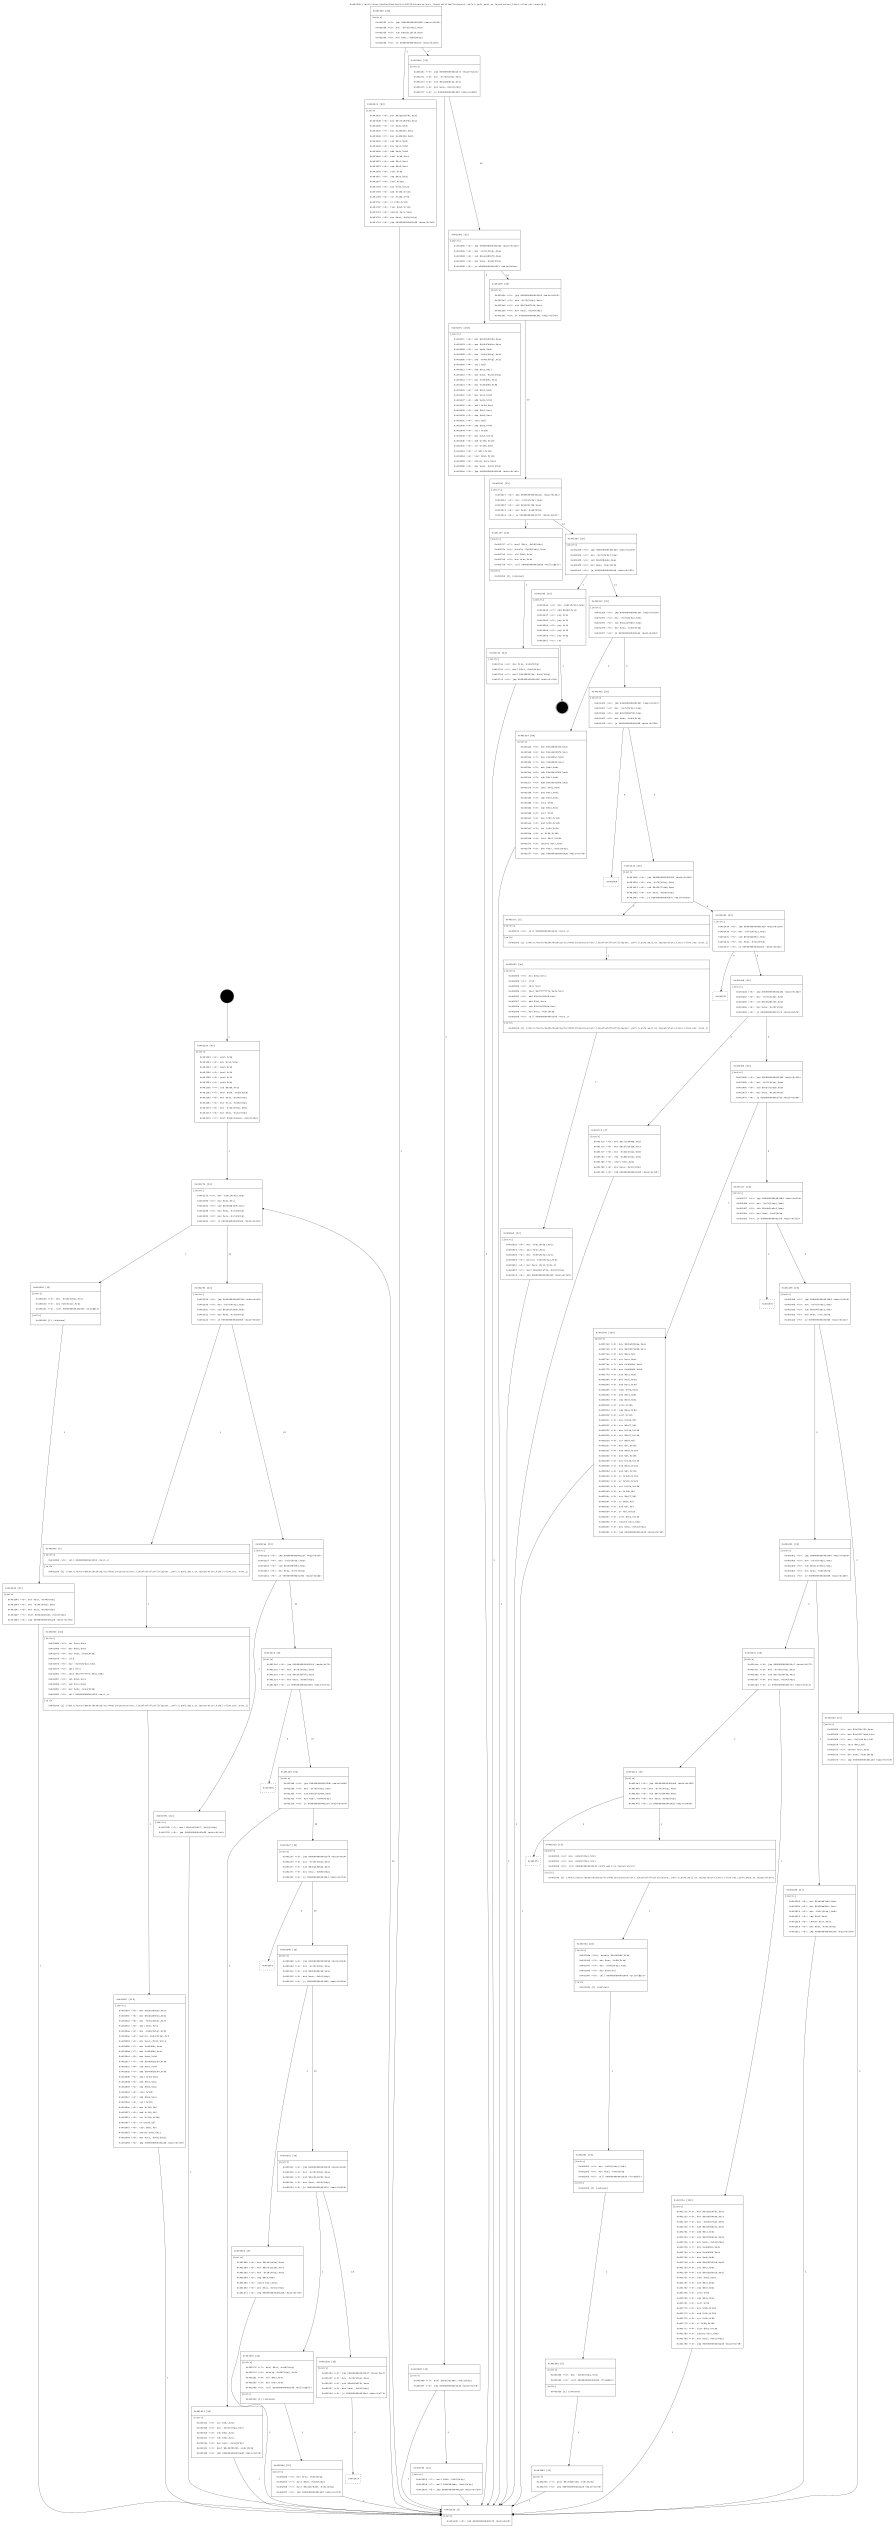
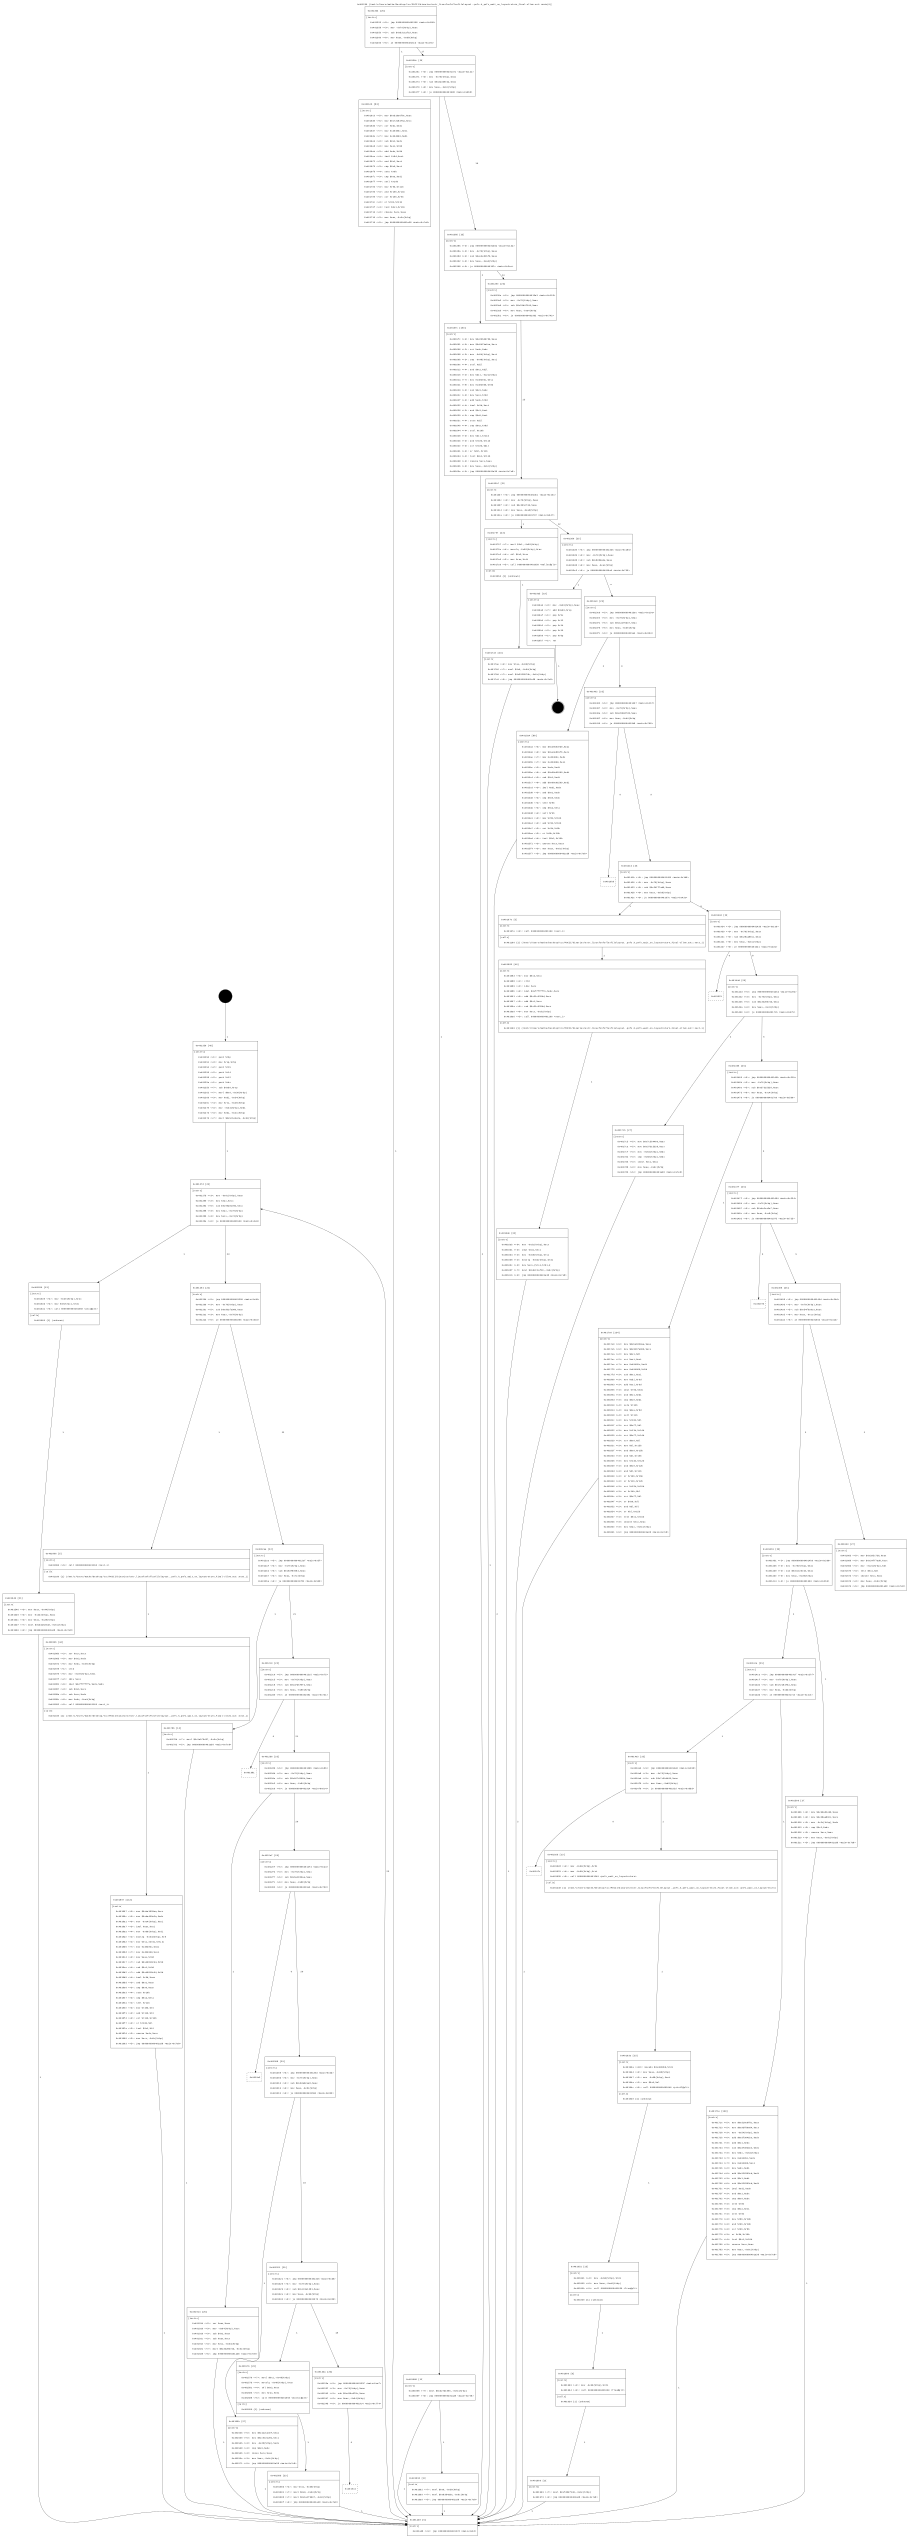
edge "0x401663 [27]" -> "0x401a38 [5]": removed, label "2"
